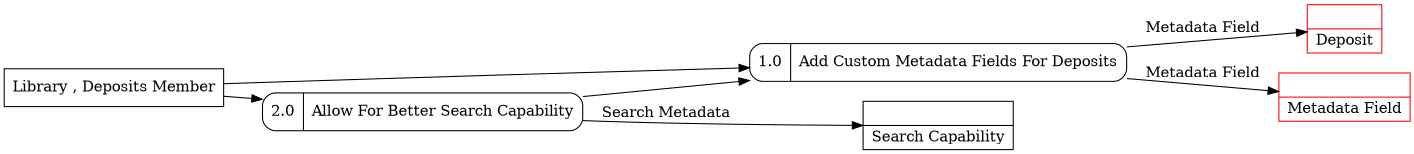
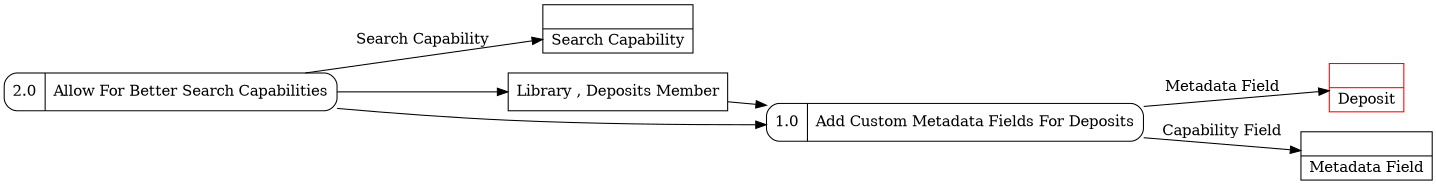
edge "1.0" -> "Metadata Field": label "Metadata Field" -> "Capability Field"
edge "Library , Deposits Member" -> "2.0": reversed
node "Metadata Field": color red -> black
node "2.0": text "Allow For Better Search Capability" -> "Allow For Better Search Capabilities"
edge "2.0" -> "Search Capability": label "Search Metadata" -> "Search Capability"
